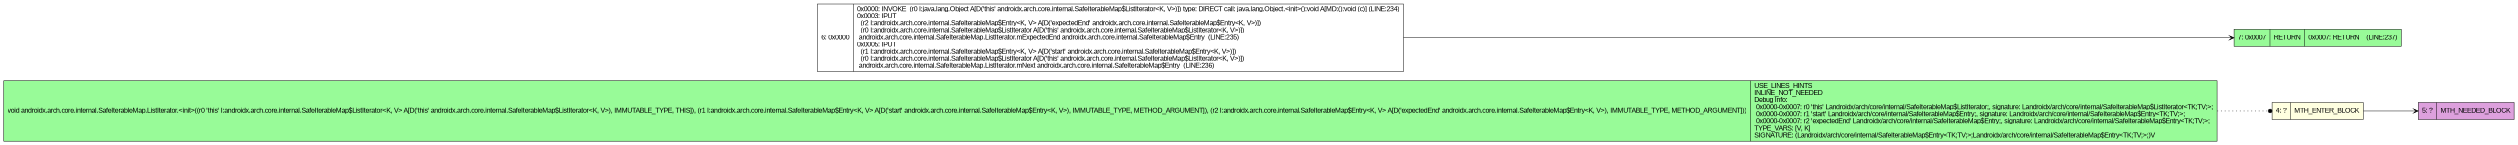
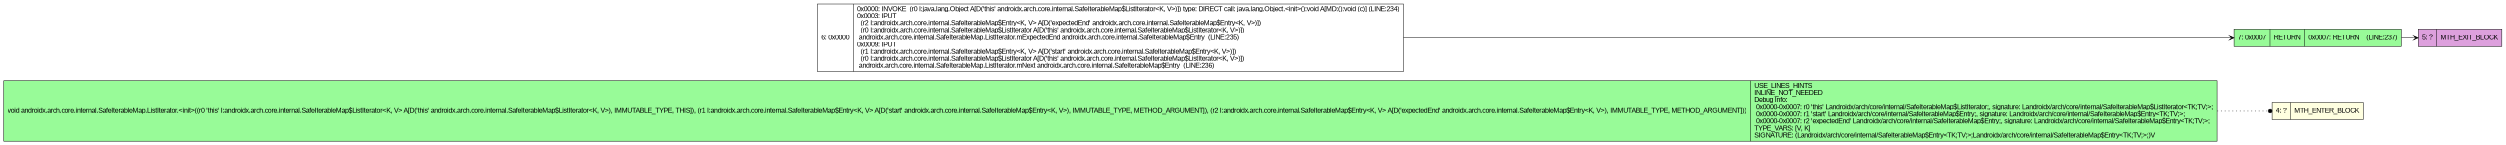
node "6: 0x0000": text "0x0005: IPUT" -> "0x0009: IPUT"
edge "4: ?" -> "5: ?": now "7: 0x0007" -> "5: ?"
node "5: ?": text "MTH_NEEDED_BLOCK" -> "MTH_EXIT_BLOCK"
